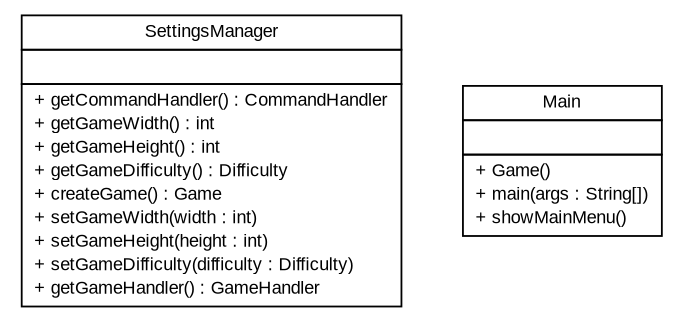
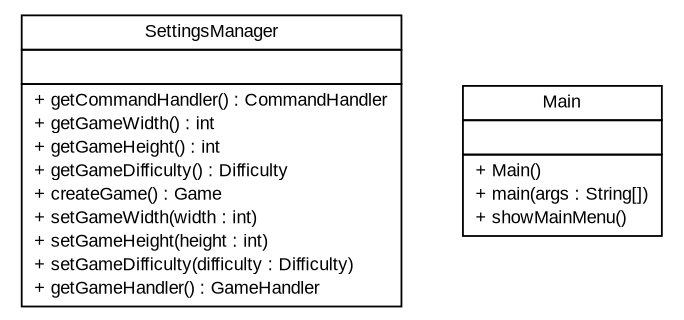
node "Main": text "+ Game()" -> "+ Main()"
